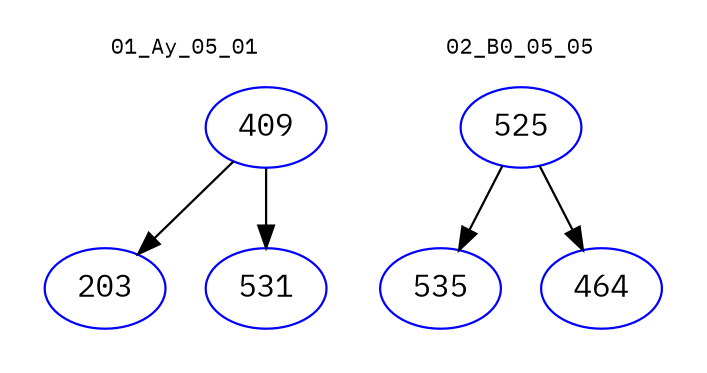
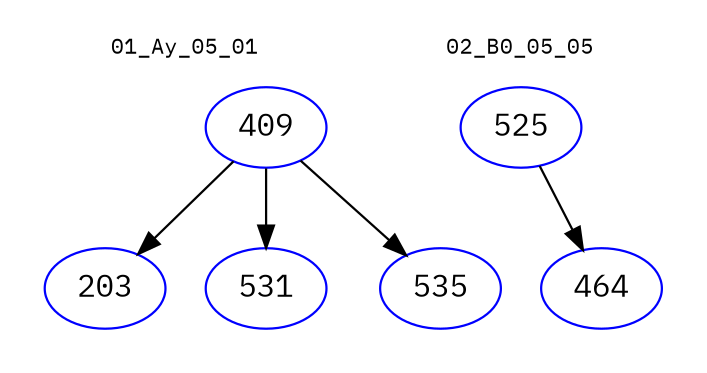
edge "525" -> "535": now "409" -> "535"
